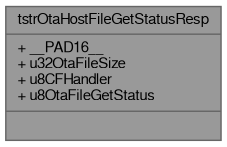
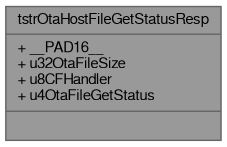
node "tstrOtaHostFileGetStatusResp": text "+ u8OtaFileGetStatus" -> "+ u4OtaFileGetStatus"
